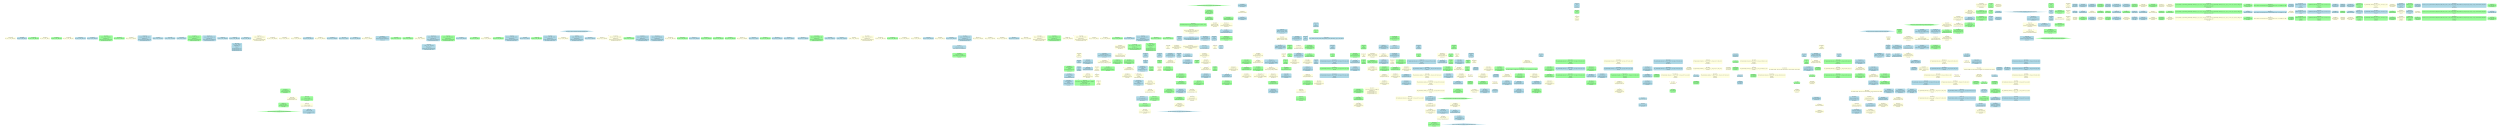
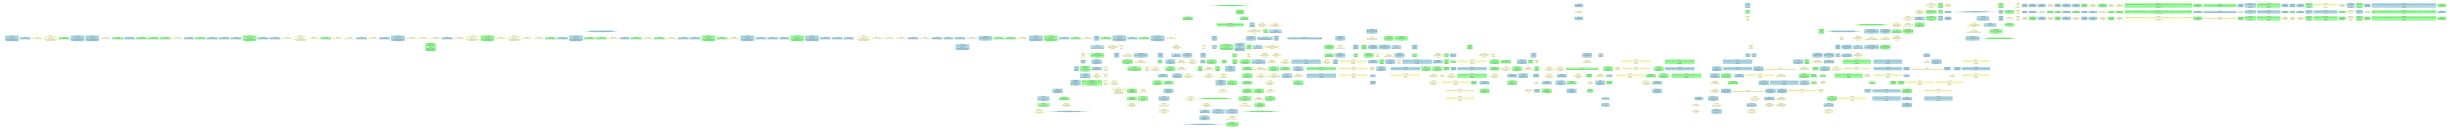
node "CE0x4e094b0": fillcolor palegreen -> lightyellow
node "CE0x4e17310": added
